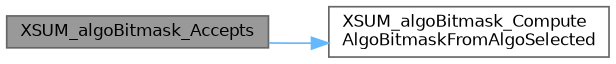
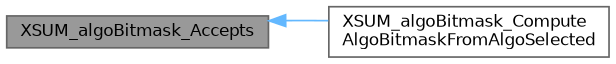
edge "XSUM_algoBitmask_Accepts" -> "XSUM_algoBitmask_Compute AlgoBitmaskFromAlgoSelected": reversed
